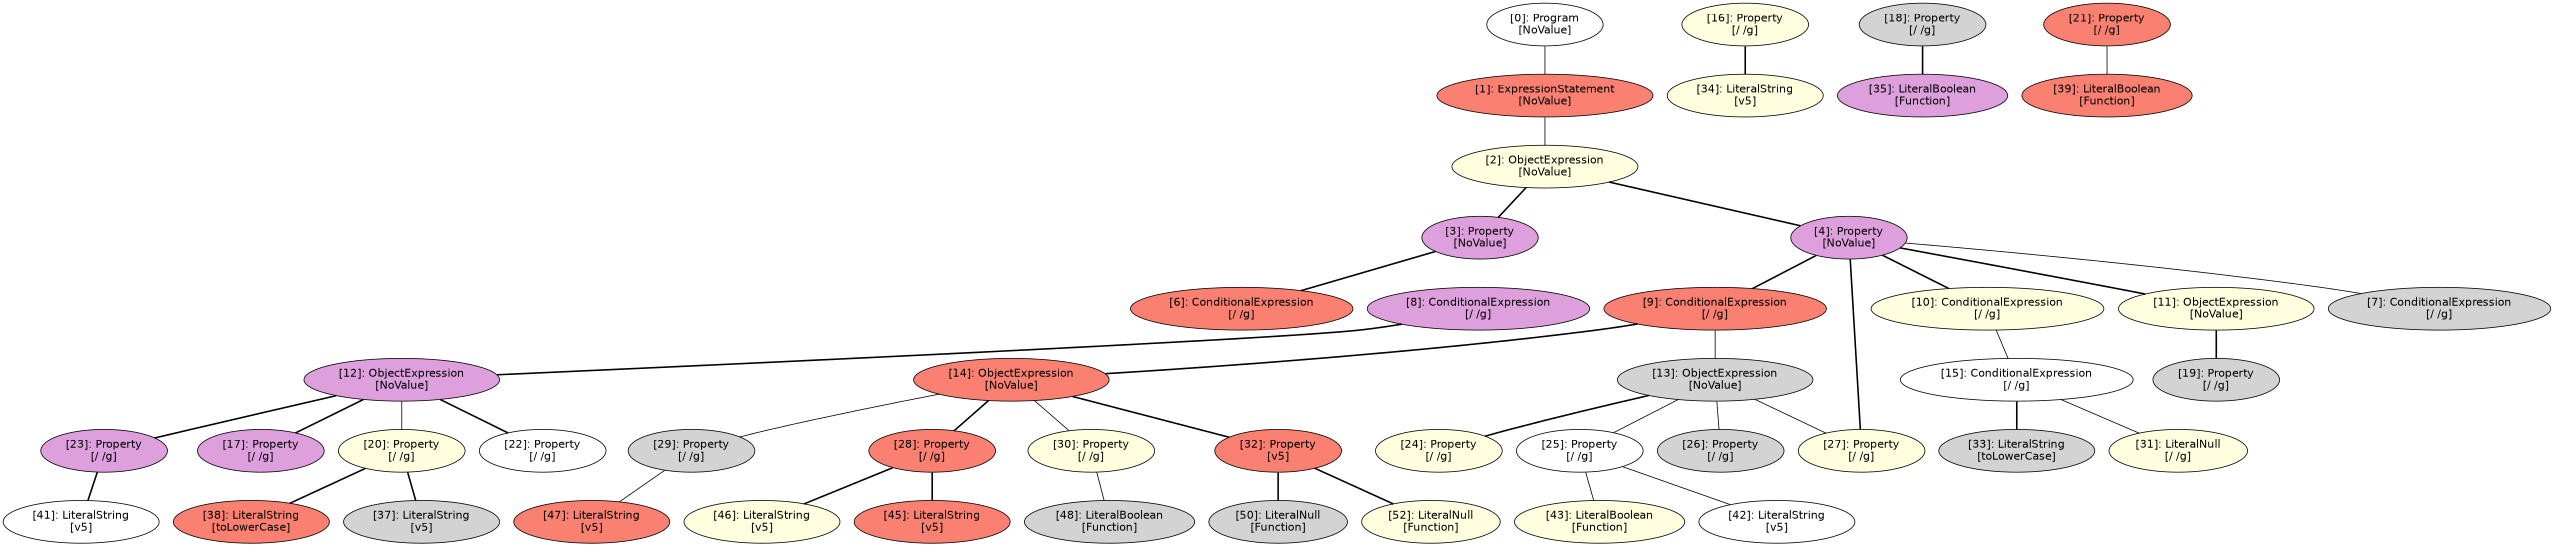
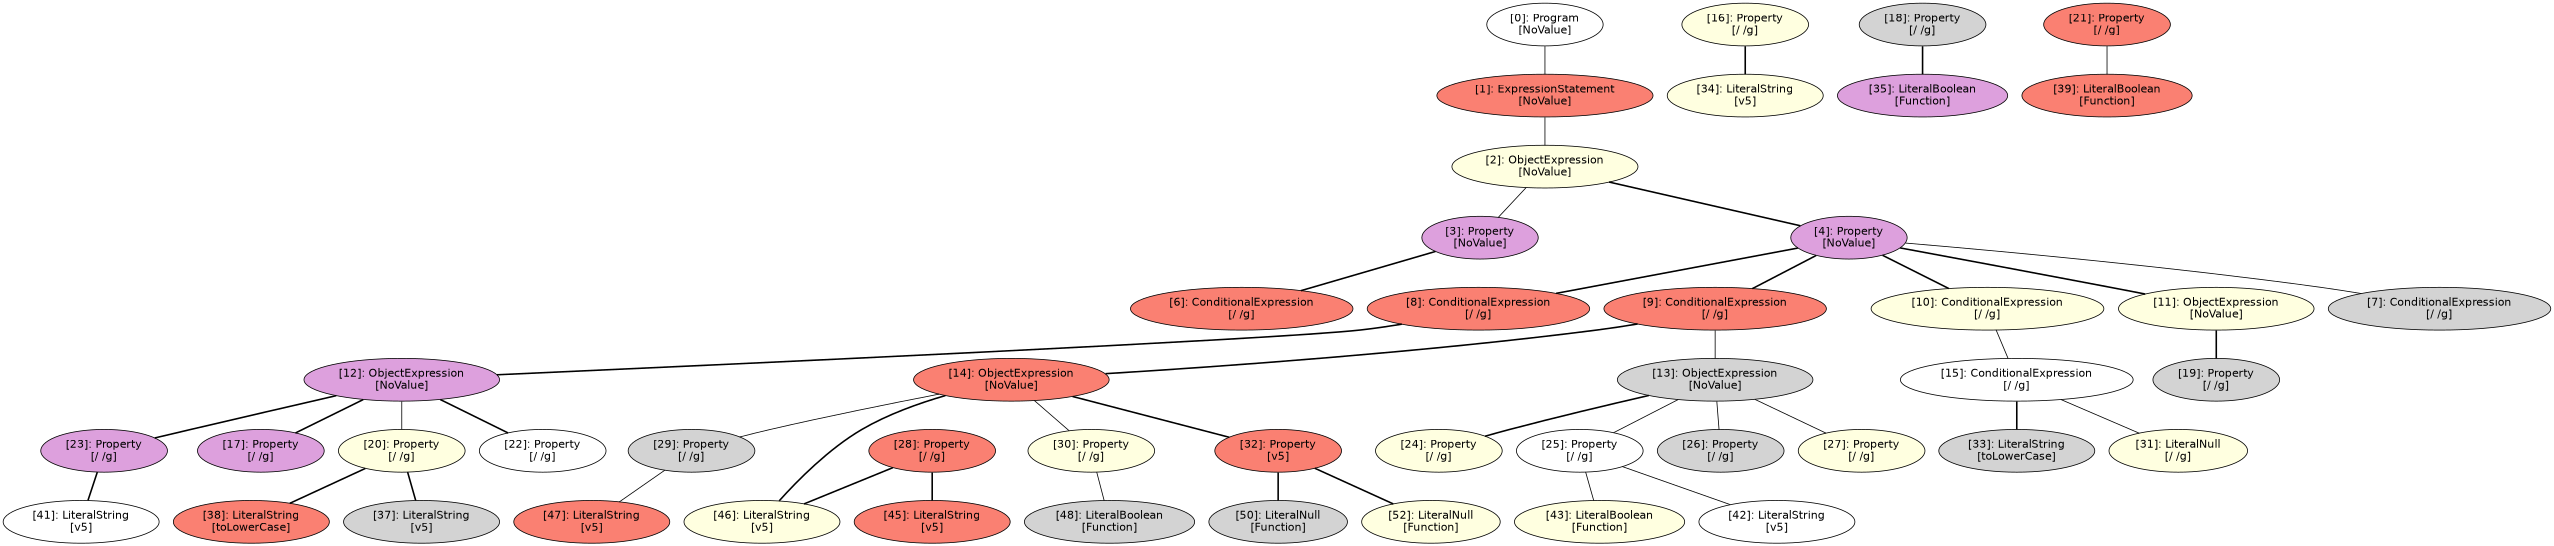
edge "[2]: ObjectExpression [NoValue]" -- "[3]: Property [NoValue]": style bold -> solid
node "[8]: ConditionalExpression [/ /g]": fillcolor plum -> salmon
edge "[4]: Property [NoValue]" -- "[27]: Property [/ /g]": now "[4]: Property [NoValue]" -- "[8]: ConditionalExpression [/ /g]"
edge "[14]: ObjectExpression [NoValue]" -- "[28]: Property [/ /g]": now "[14]: ObjectExpression [NoValue]" -- "[46]: LiteralString [v5]"
